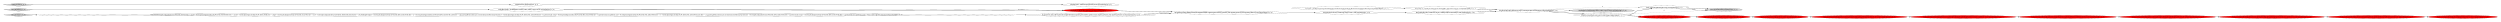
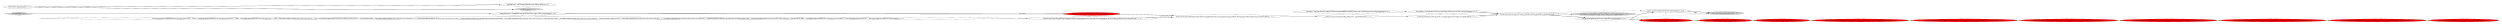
edge "testRemoveNode['0', '0', '1']" -> "node1File.delete()@@@3@@@['0', '0', '1']": reversed
node "testUpdateEdge['1', '0', '0']": removed
